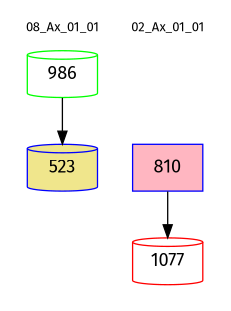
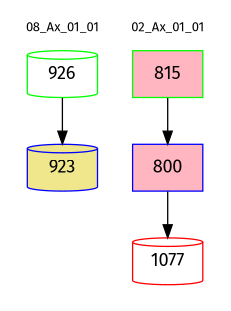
node "986": label "986" -> "926"
node "815": added
node "523": label "523" -> "923"
node "810": label "810" -> "800"
